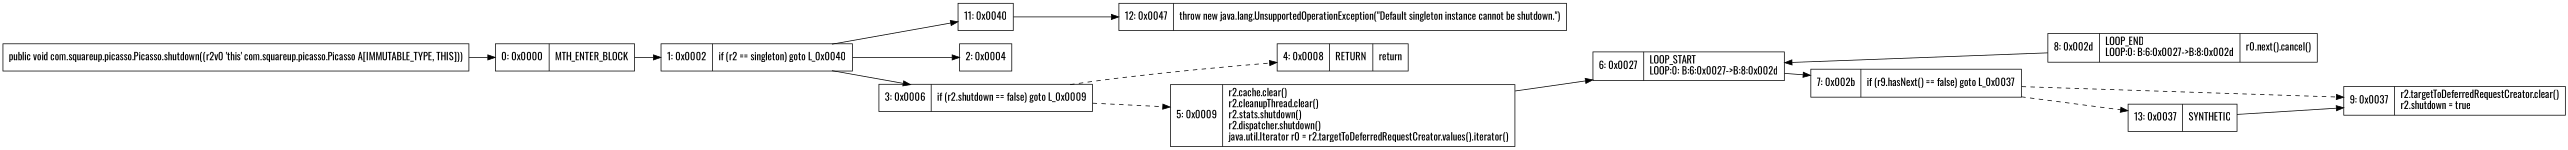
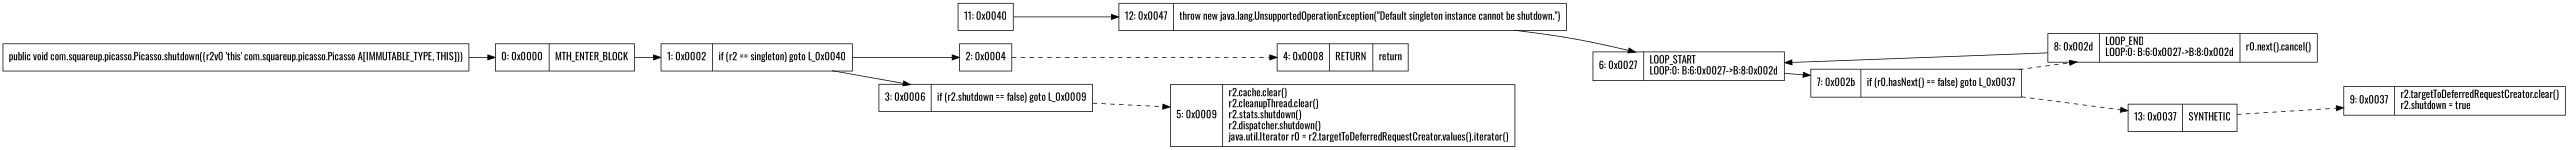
edge "1: 0x0002" -> "11: 0x0040": removed
edge "3: 0x0006" -> "4: 0x0008": now "2: 0x0004" -> "4: 0x0008"
node "7: 0x002b": text "if (r9.hasNext() == false) goto L_0x0037" -> "if (r0.hasNext() == false) goto L_0x0037"
edge "5: 0x0009" -> "6: 0x0027": now "12: 0x0047" -> "6: 0x0027"
edge "7: 0x002b" -> "9: 0x0037": now "7: 0x002b" -> "8: 0x002d"
edge "13: 0x0037" -> "9: 0x0037": style solid -> dashed
